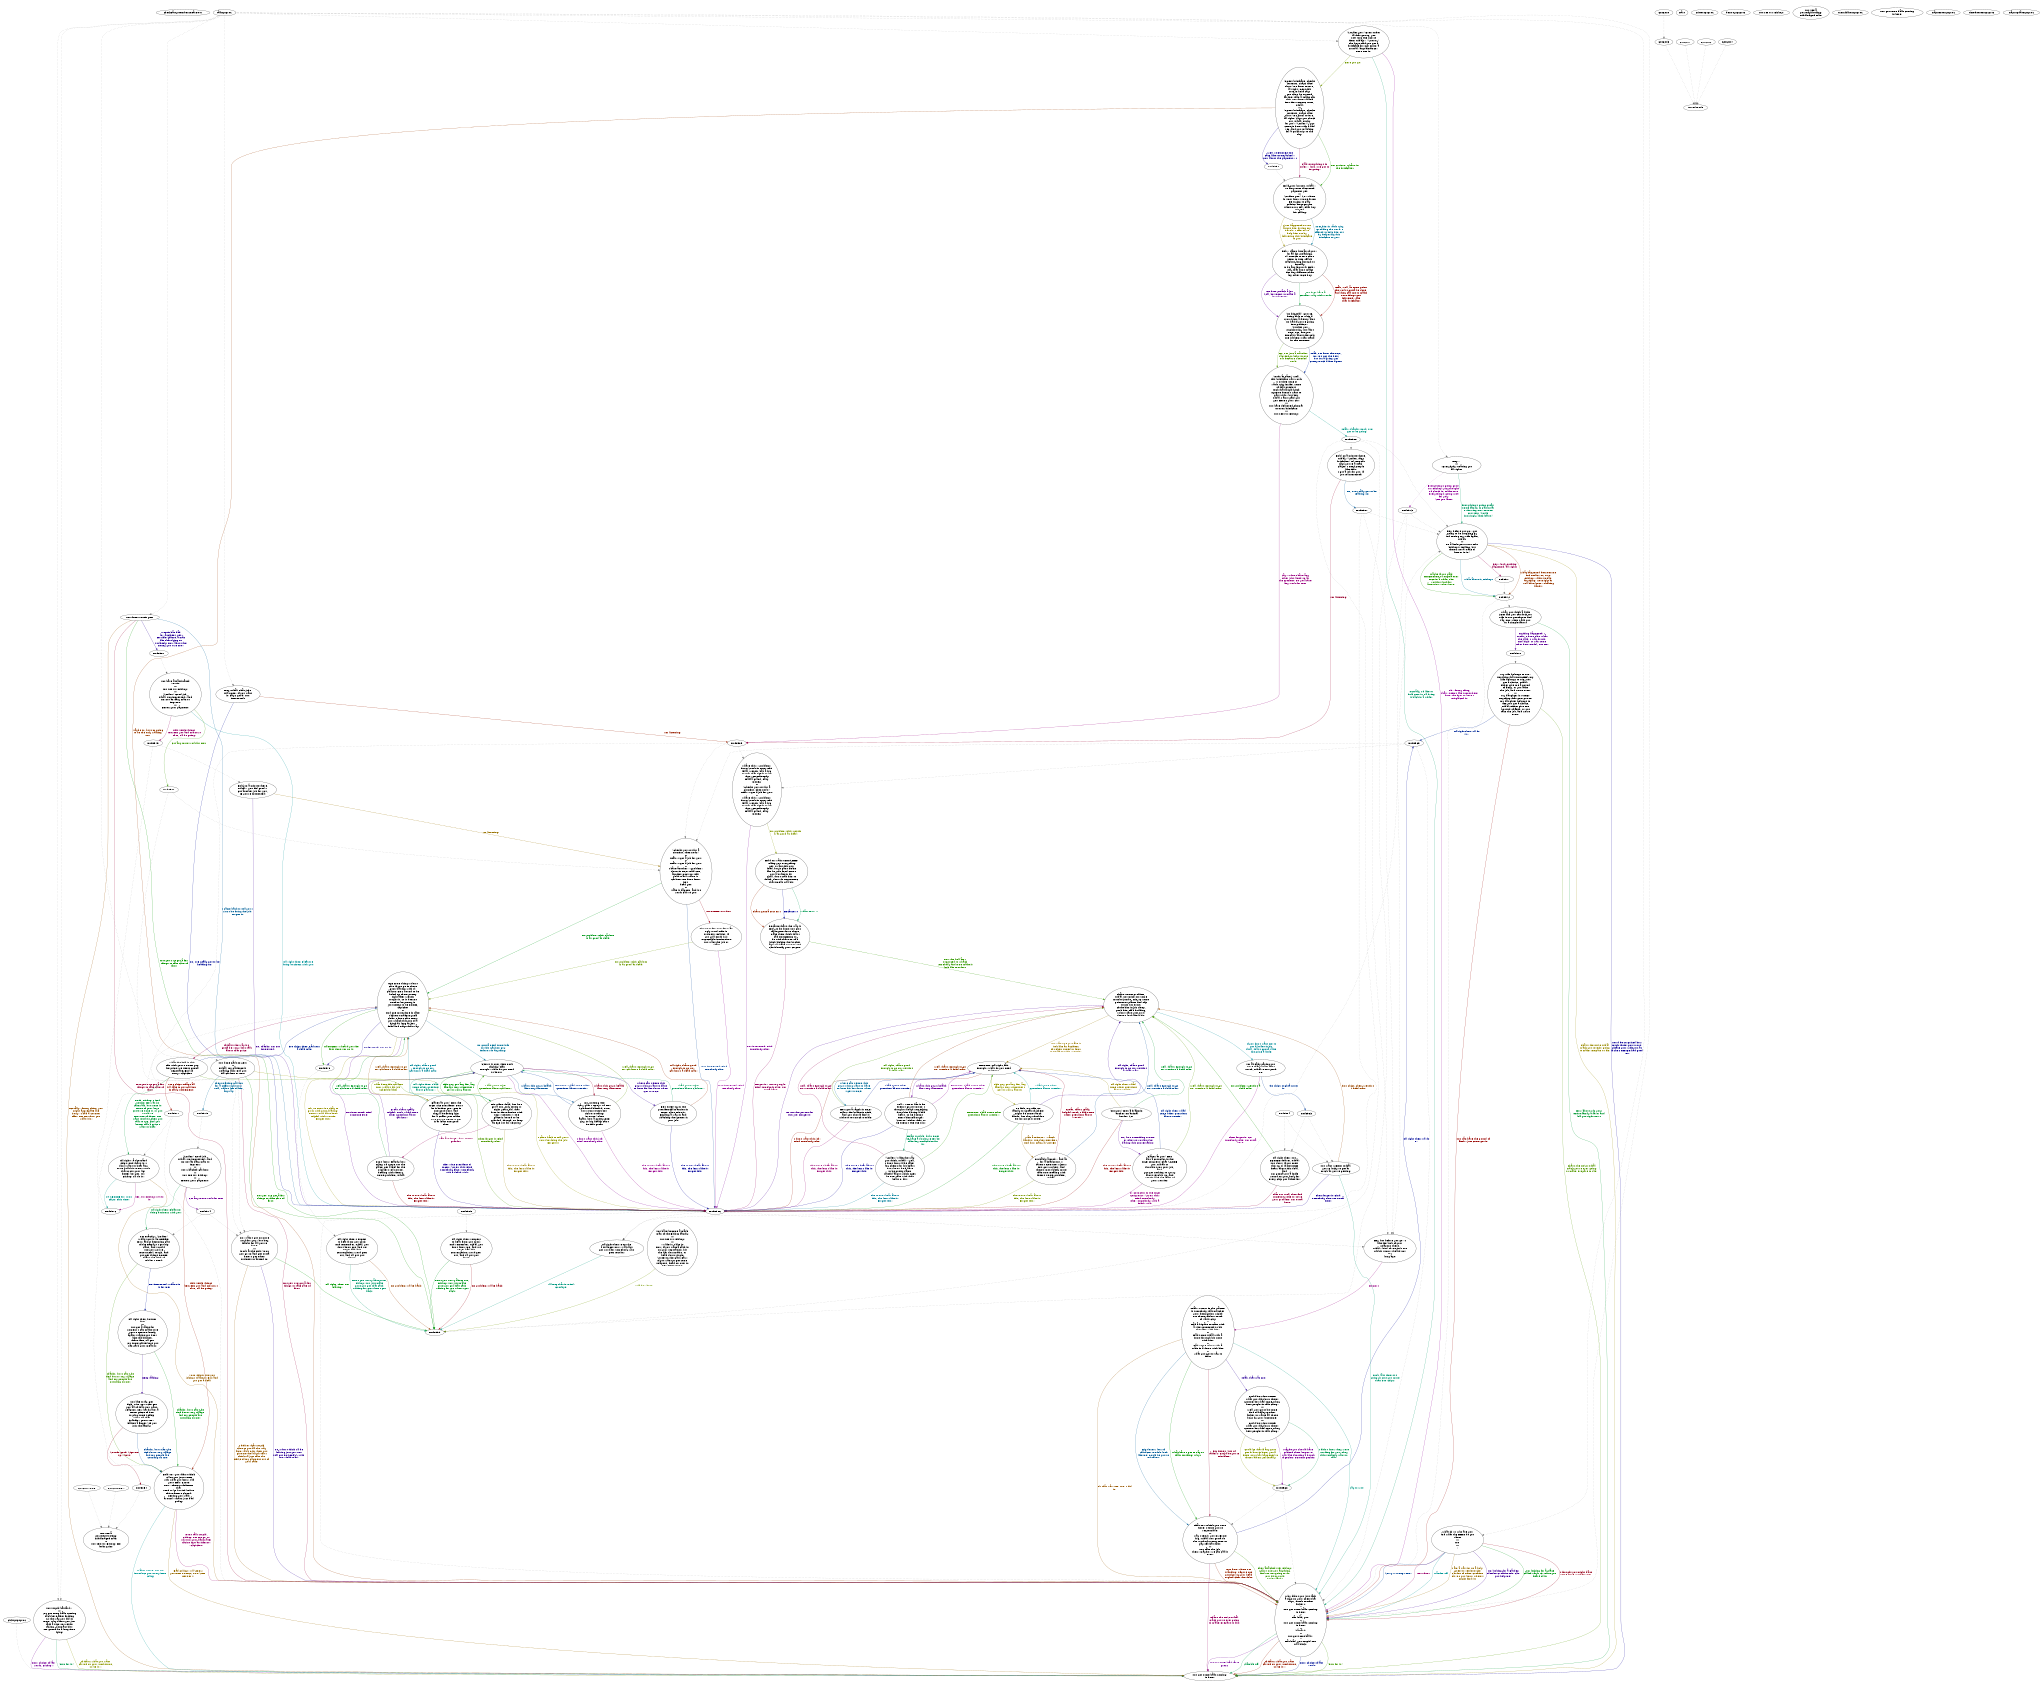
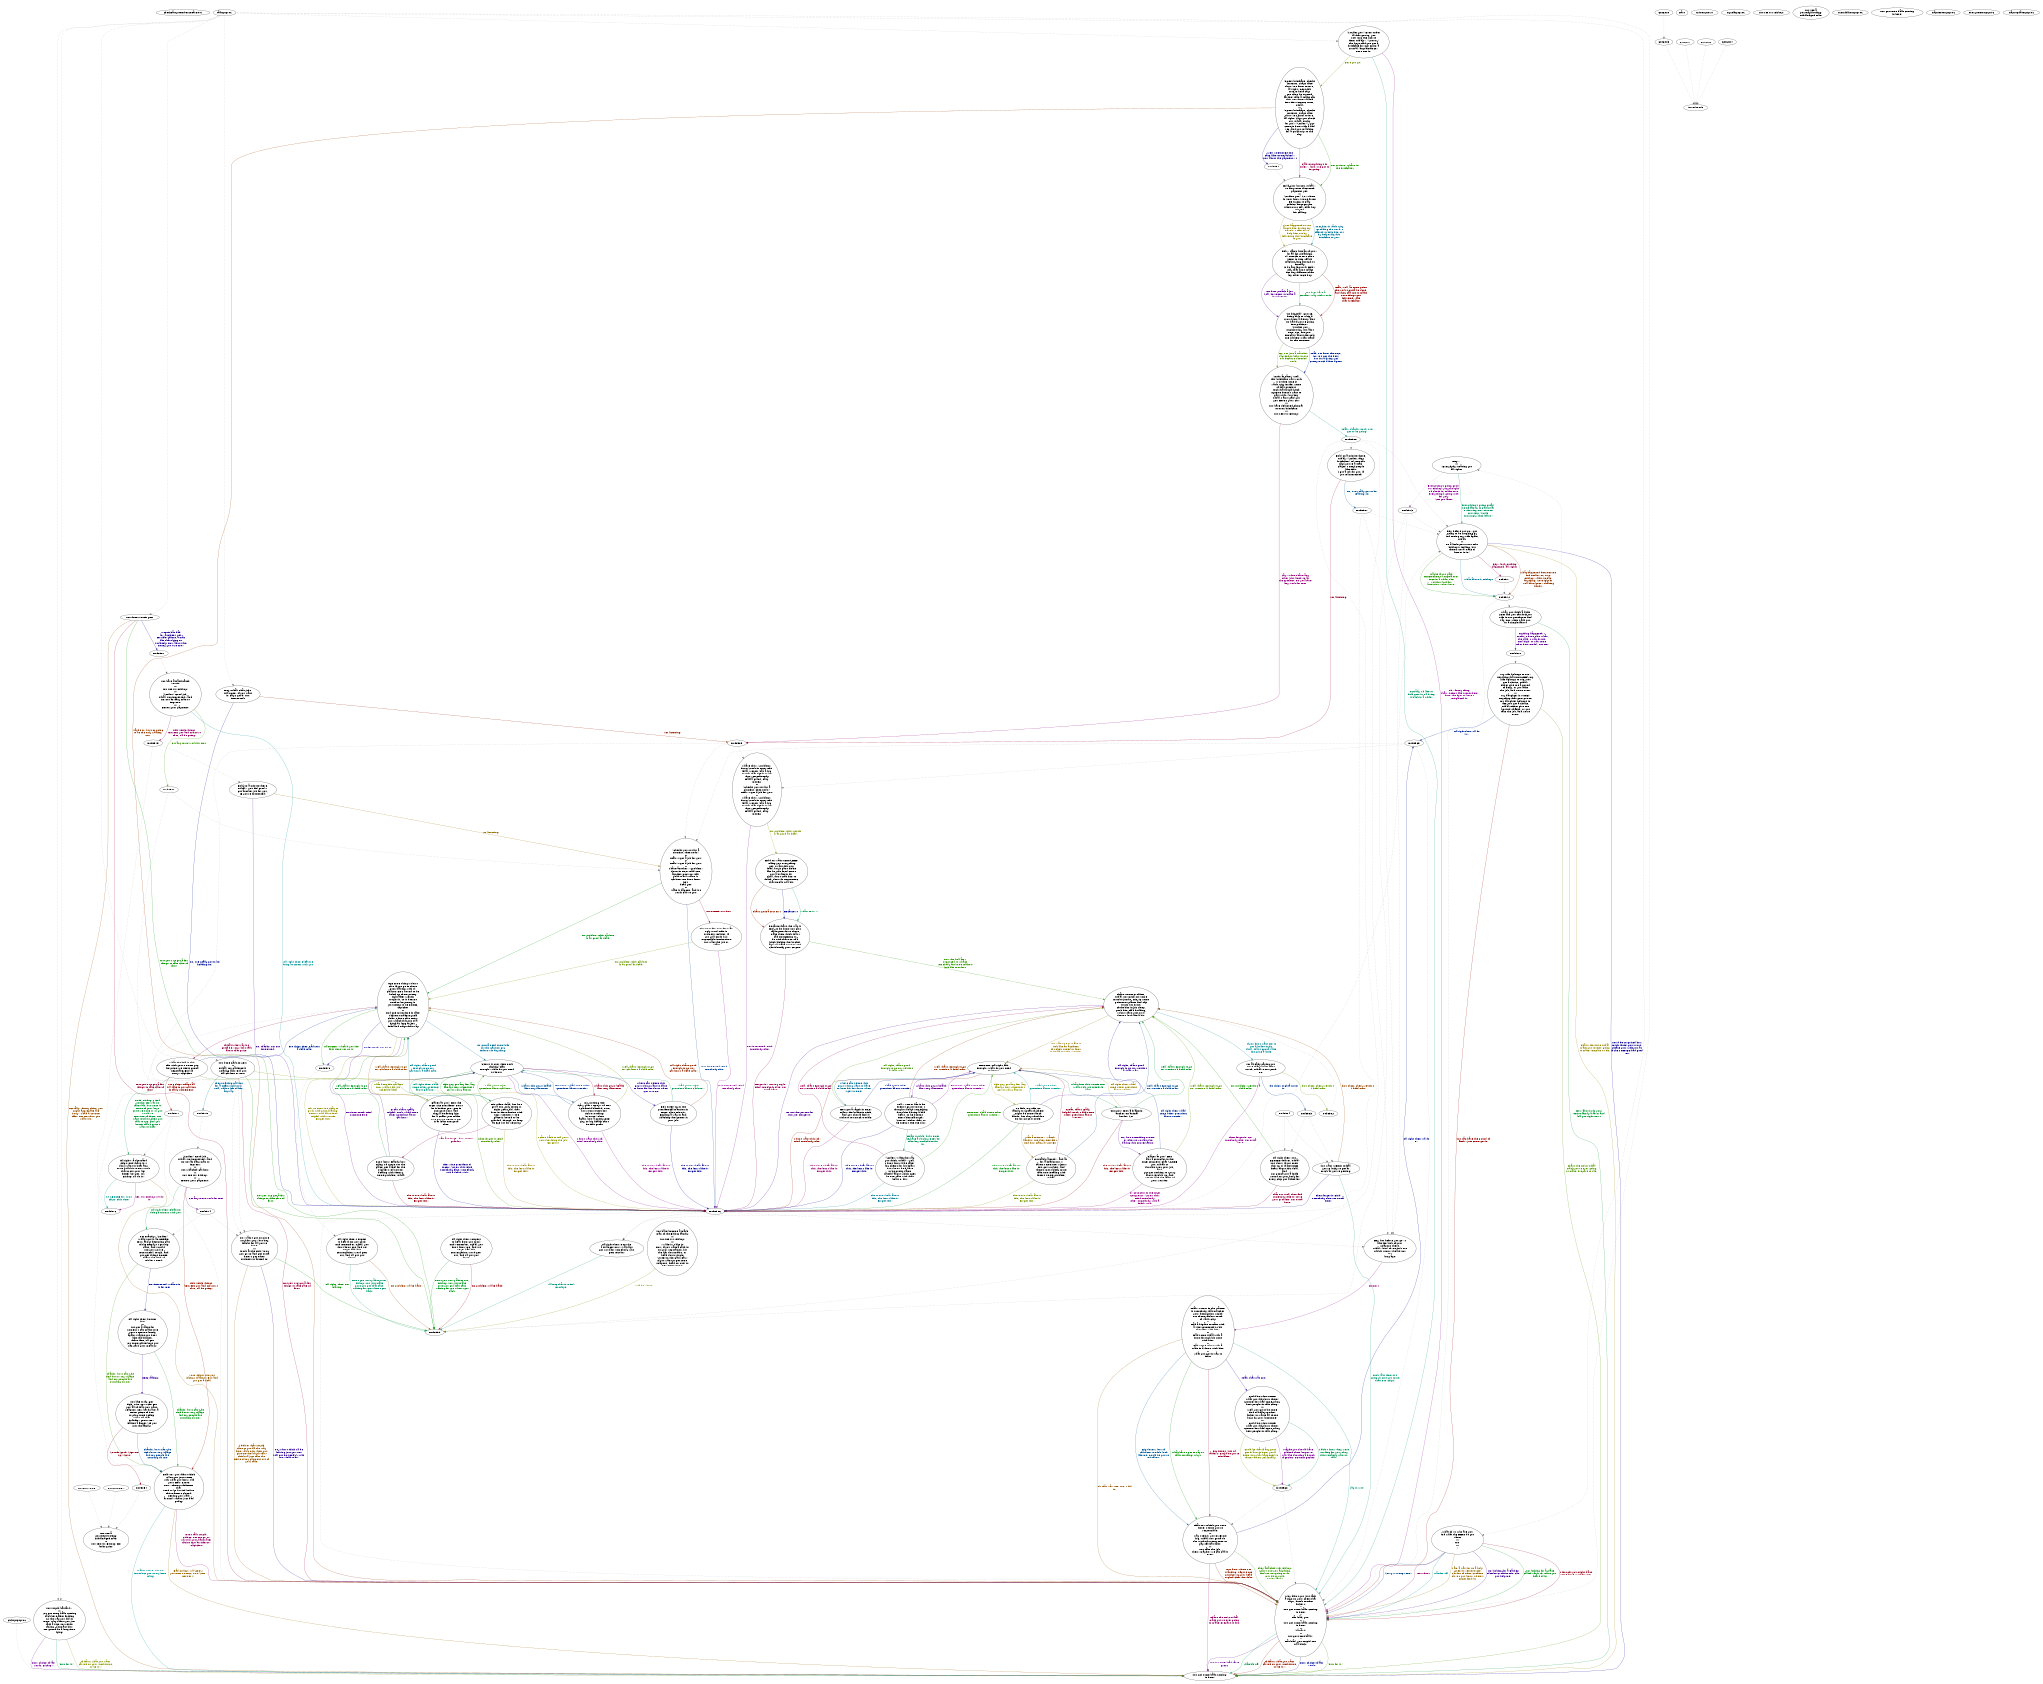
node "critter_p_proc": label "critter_p_proc" -> "critter_p_two"
node "destroy_p_proc": label "destroy_p_proc" -> "myself_p_proc"
node "timed_event_p_proc": label "timed_event_p_proc" -> "every_event_p_proc"
edge "talk_p_proc" -> "Hey… --- . Everybody treating you all right?": now "Node972" -> "Hey… --- . Everybody treating you all right?"
edge "You done Westin yet?" -> "Node986": removed, label "I came back to tell you I won't be doing the job. Forget it."
edge "Hmmmm. All right, fair enough…what do you need to know?" -> "(Frowns.) He's a brahmin rancher. An animal herder. So?": added, label "What does this Westin DO? What's his job schedule like?"
node "Node982": added
node "Node985": removed
